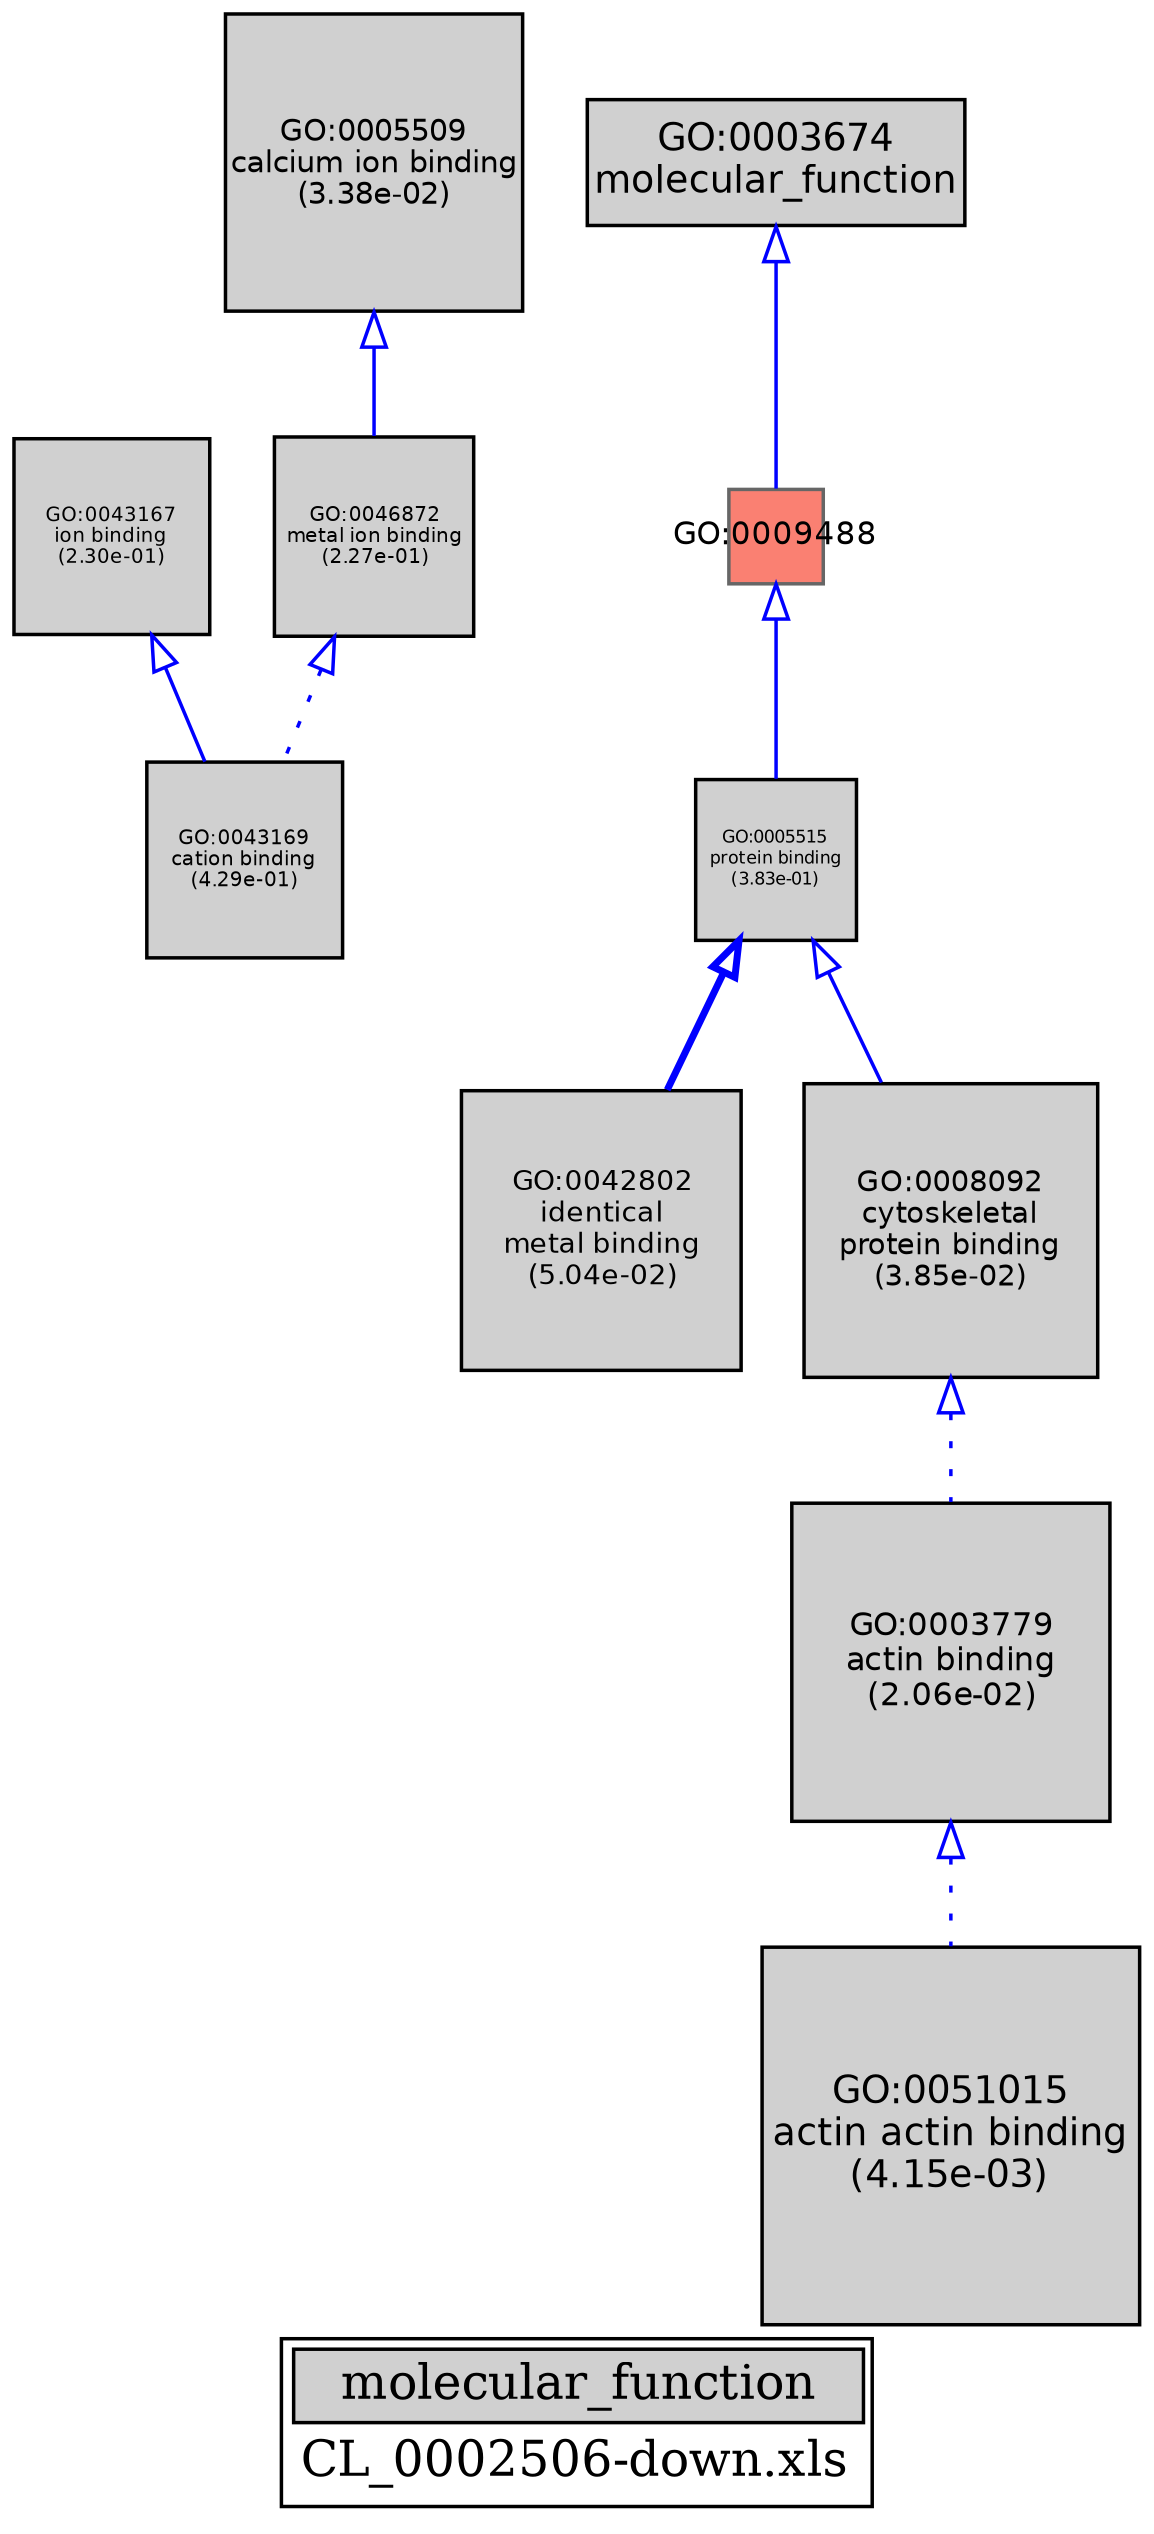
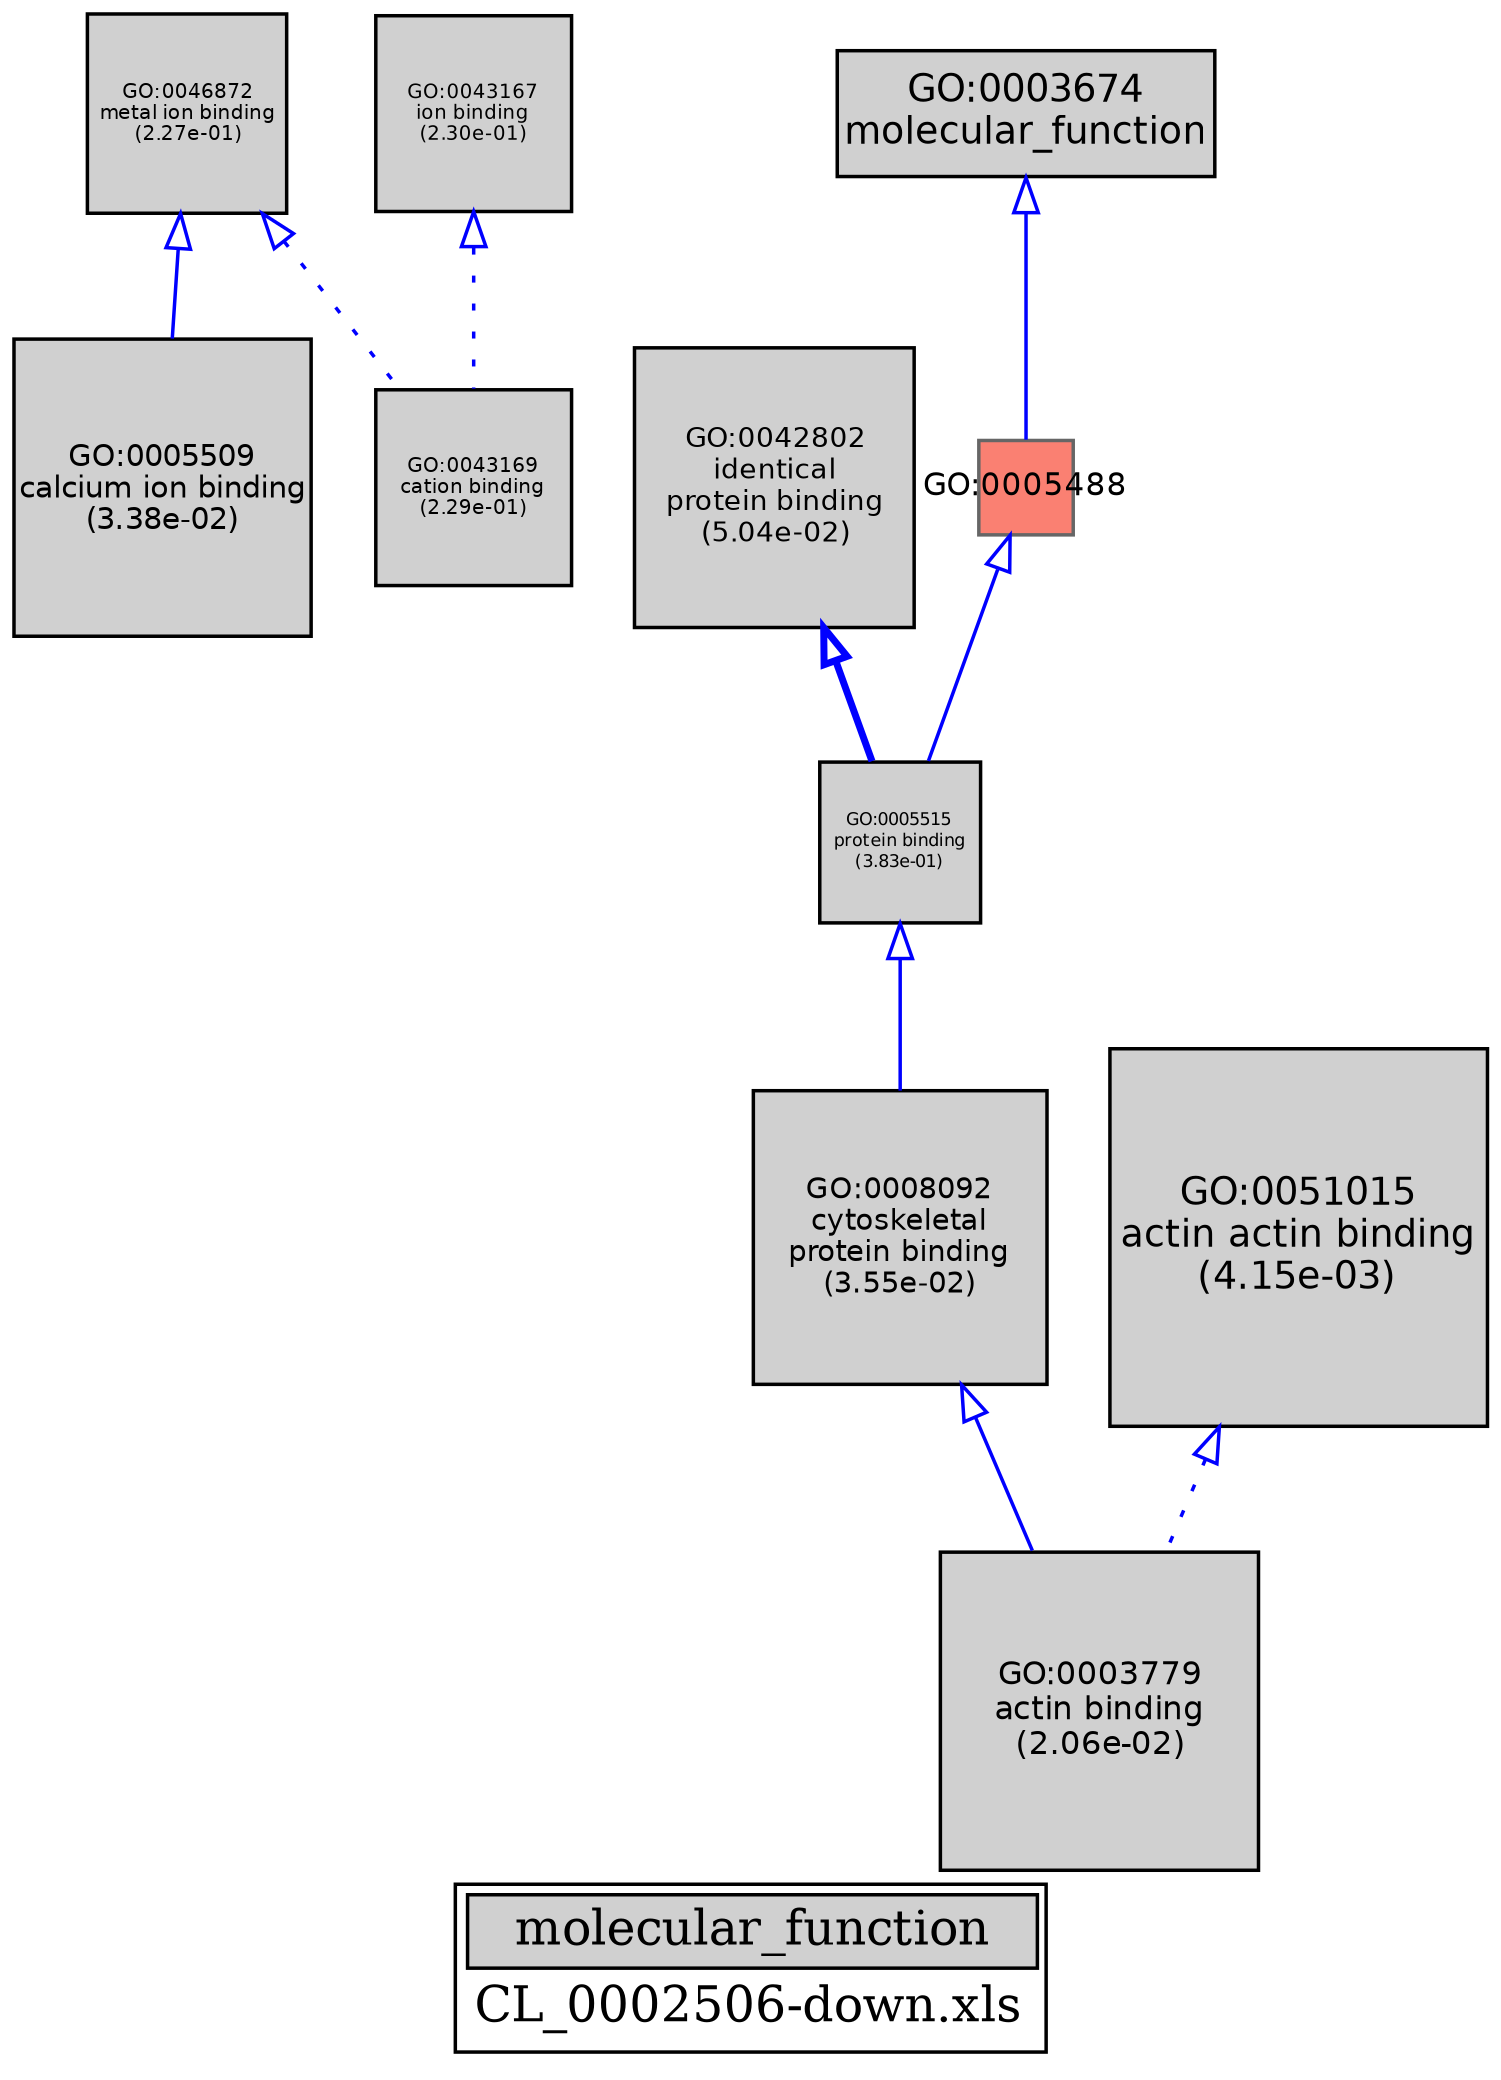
edge "GO:0046872" -> "GO:0005509": reversed
node "GO:0009488": label "GO:0009488" -> "GO:0005488"
edge "GO:0043169" -> "GO:0043167": style solid -> dotted
node "GO:0043169": text "(4.29e-01)" -> "(2.29e-01)"
edge "GO:0042802" -> "GO:0005515": reversed
node "GO:0042802": text "metal binding" -> "protein binding"
node "GO:0008092": text "(3.85e-02)" -> "(3.55e-02)"
edge "GO:0003779" -> "GO:0008092": style dotted -> solid
edge "GO:0051015" -> "GO:0003779": reversed
